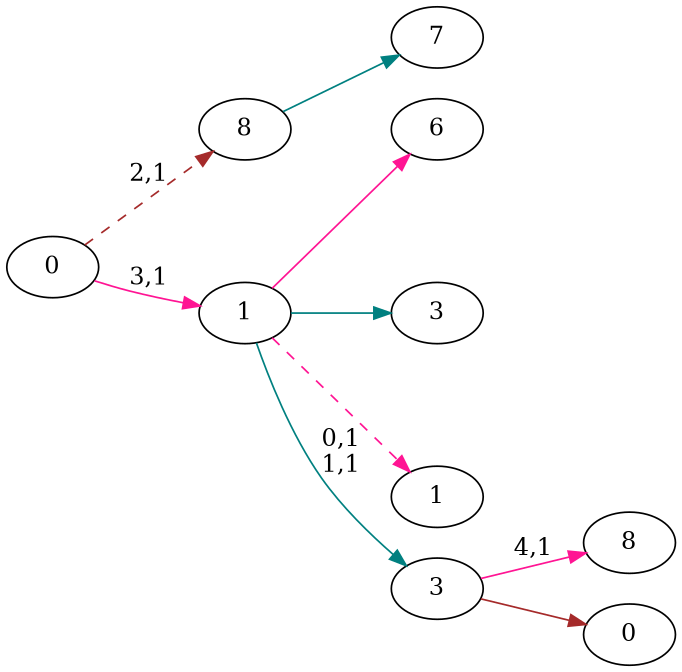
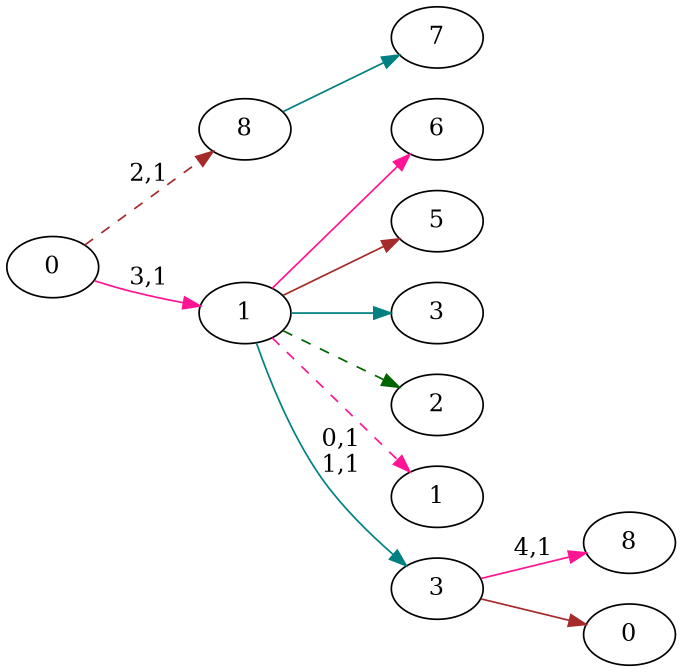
node "5": added
node "2": added
